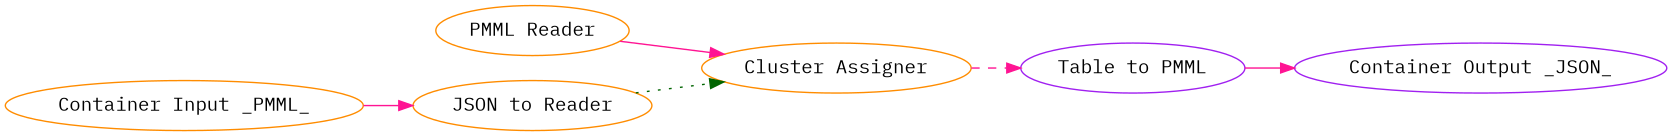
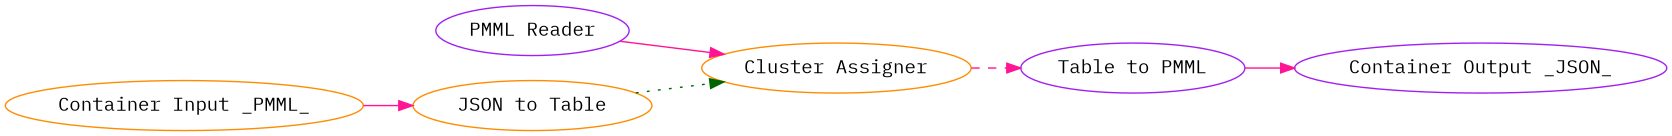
node "PMML Reader": color darkorange -> purple
node "JSON to Reader": label "JSON to Reader" -> "JSON to Table"
